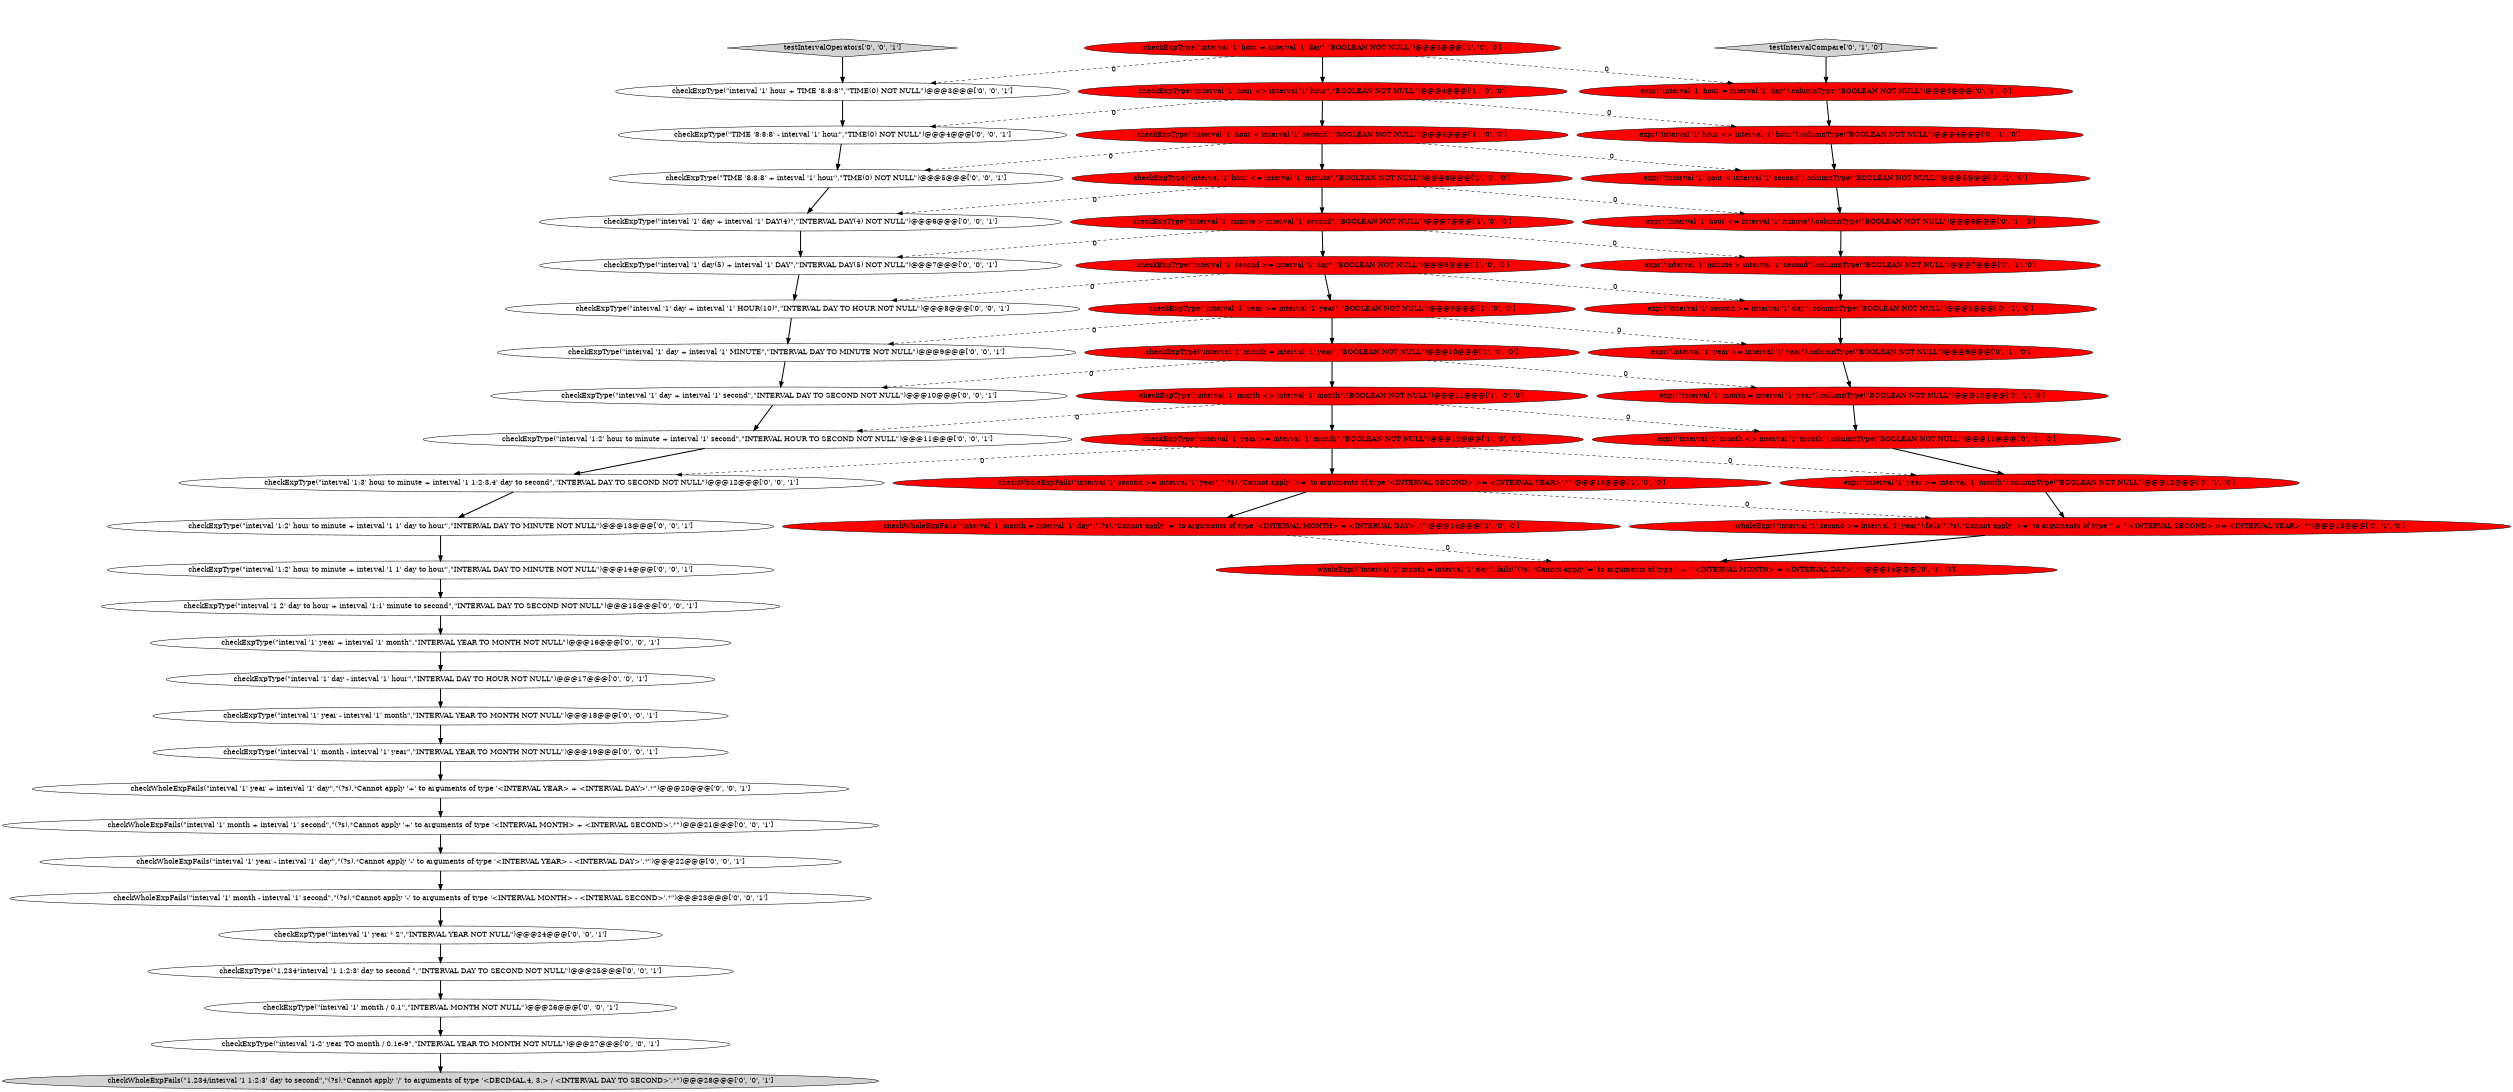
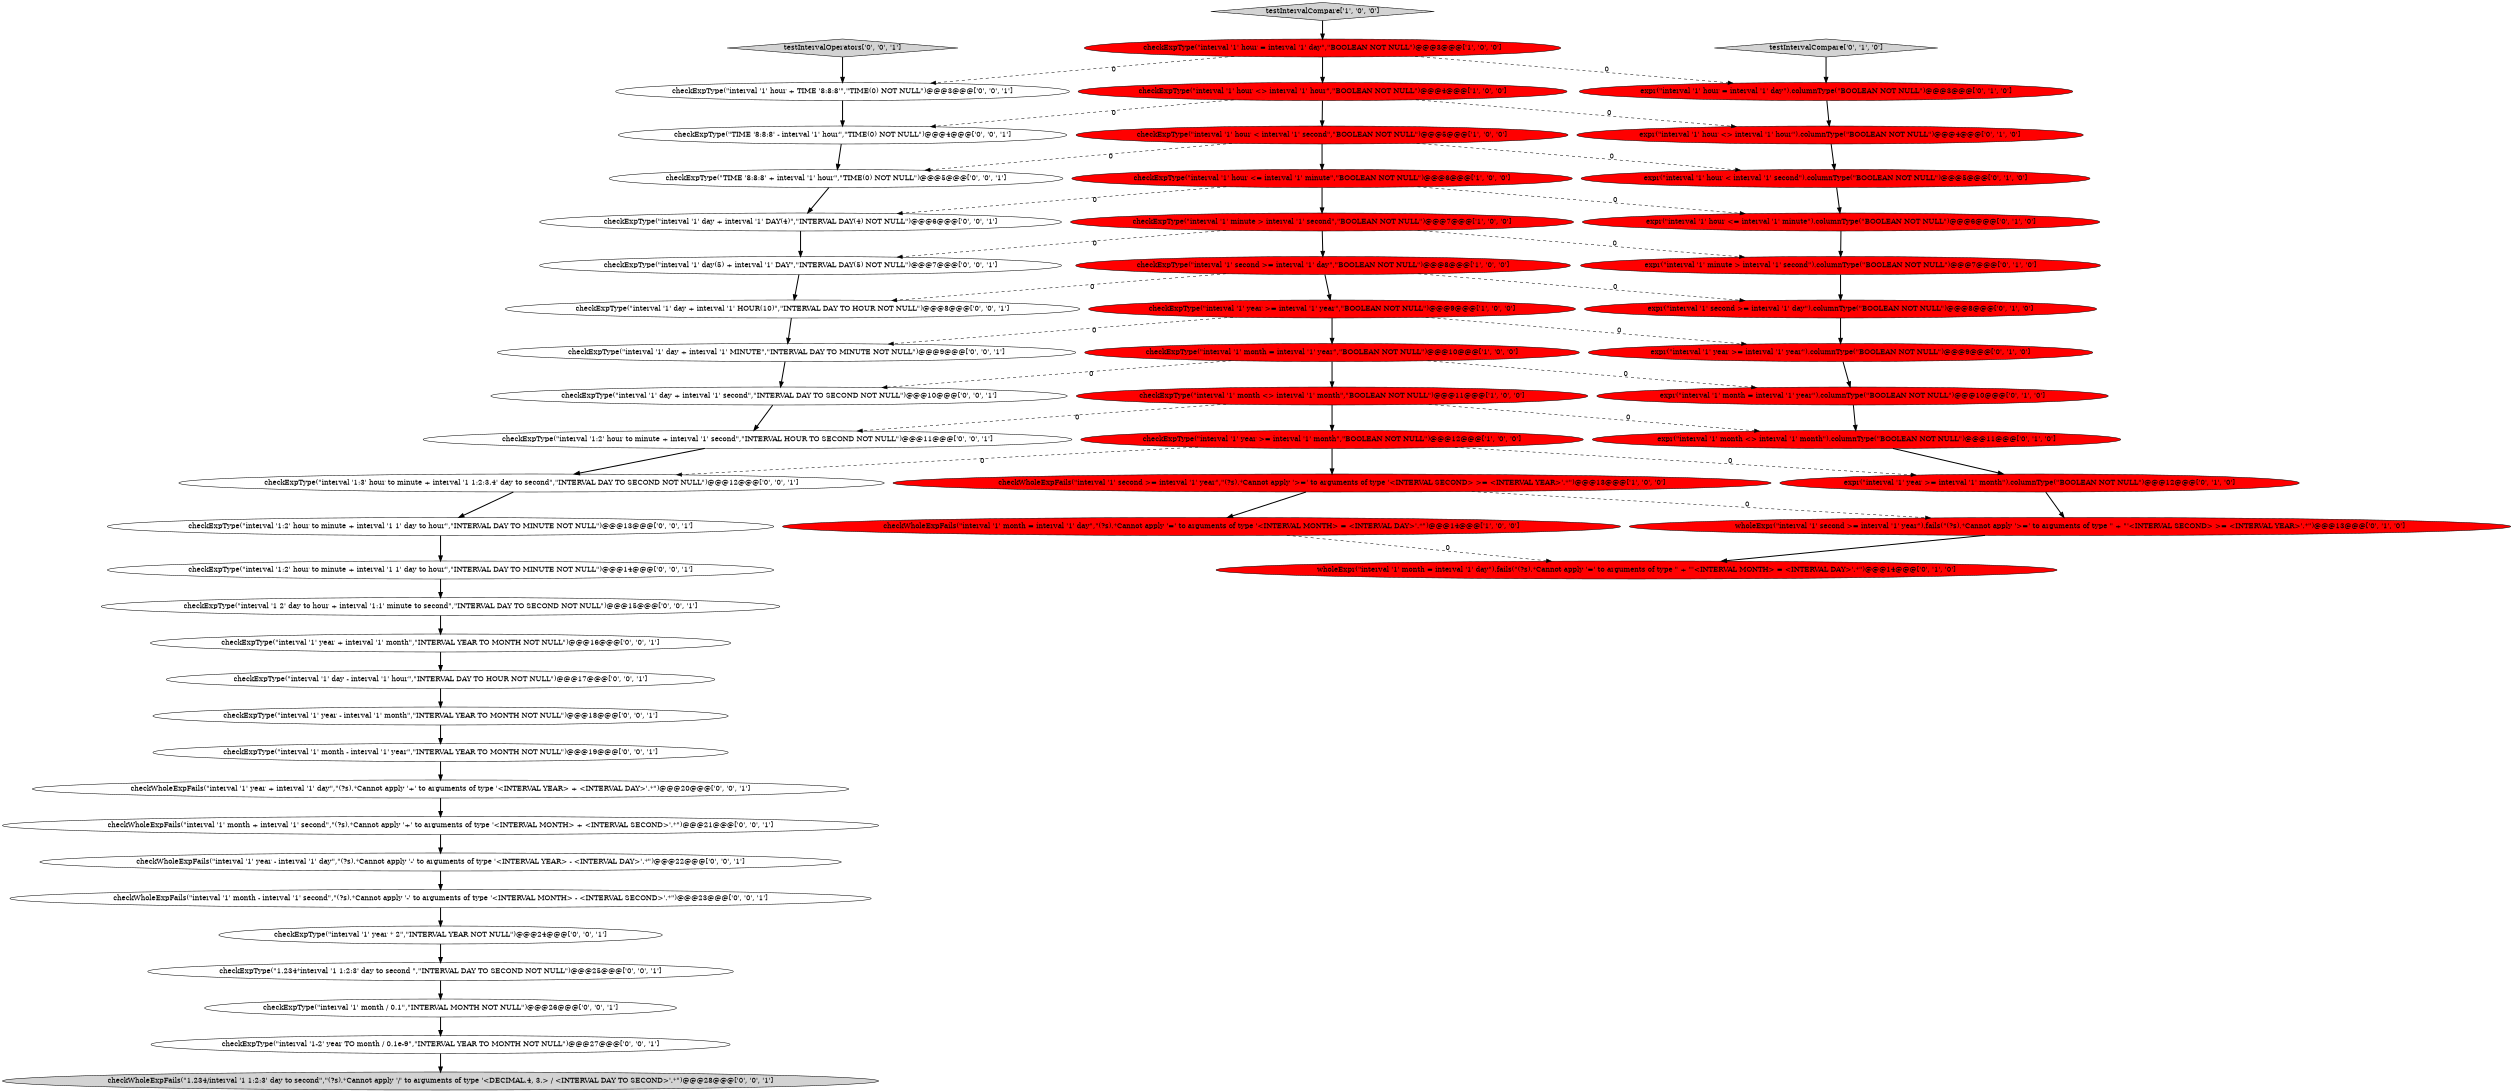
node "testIntervalCompare['1', '0', '0']": added
